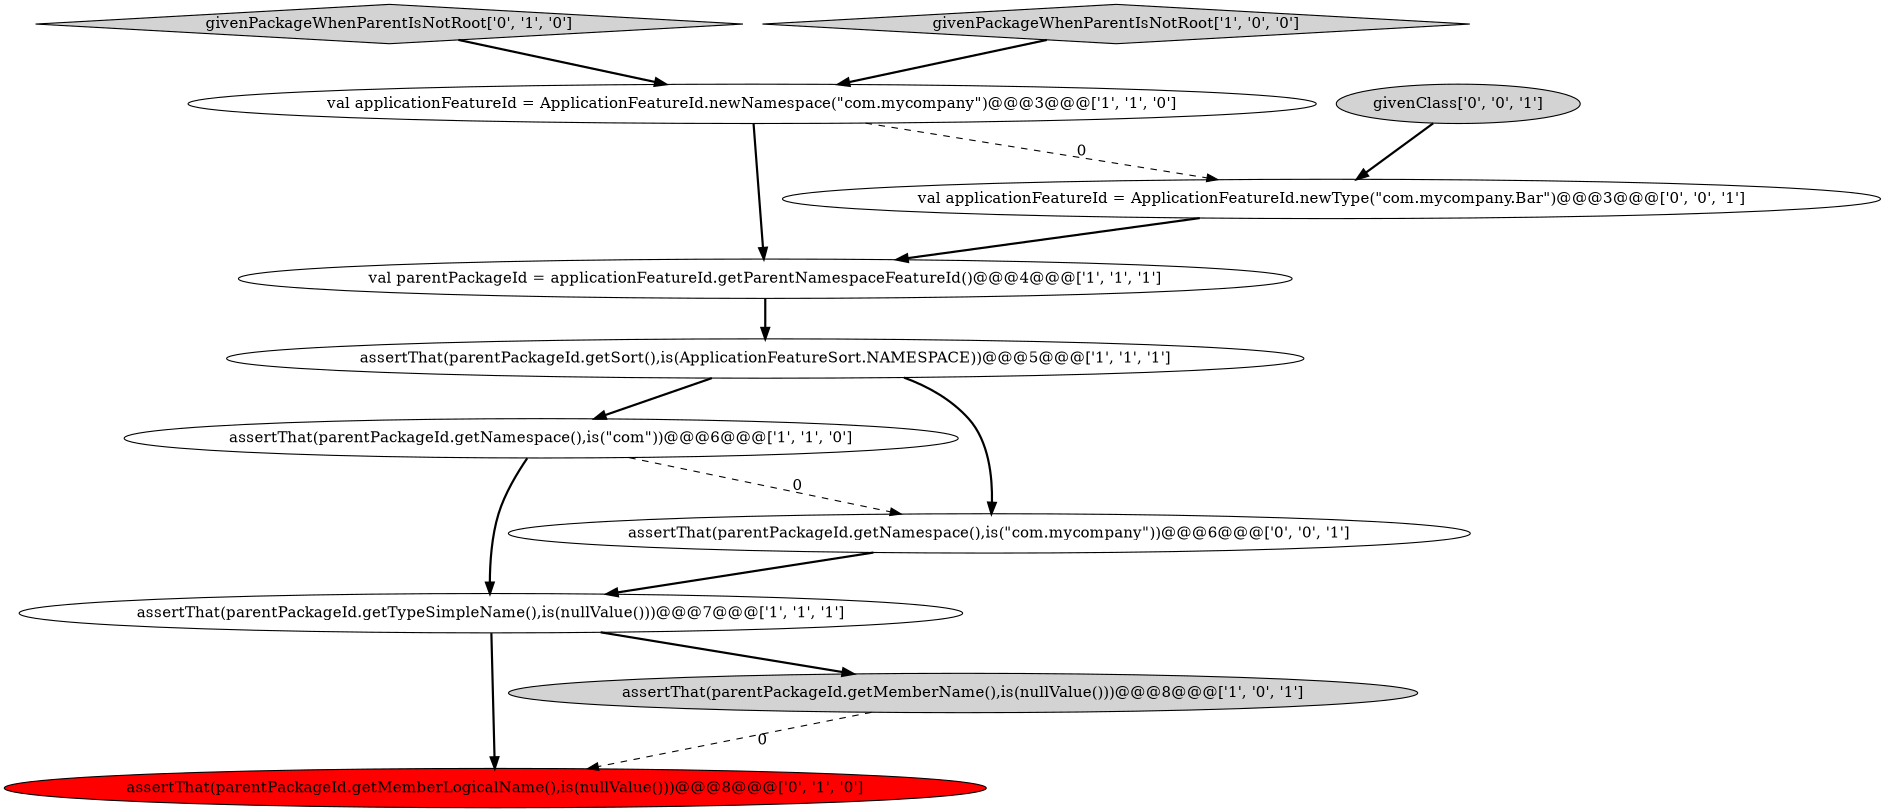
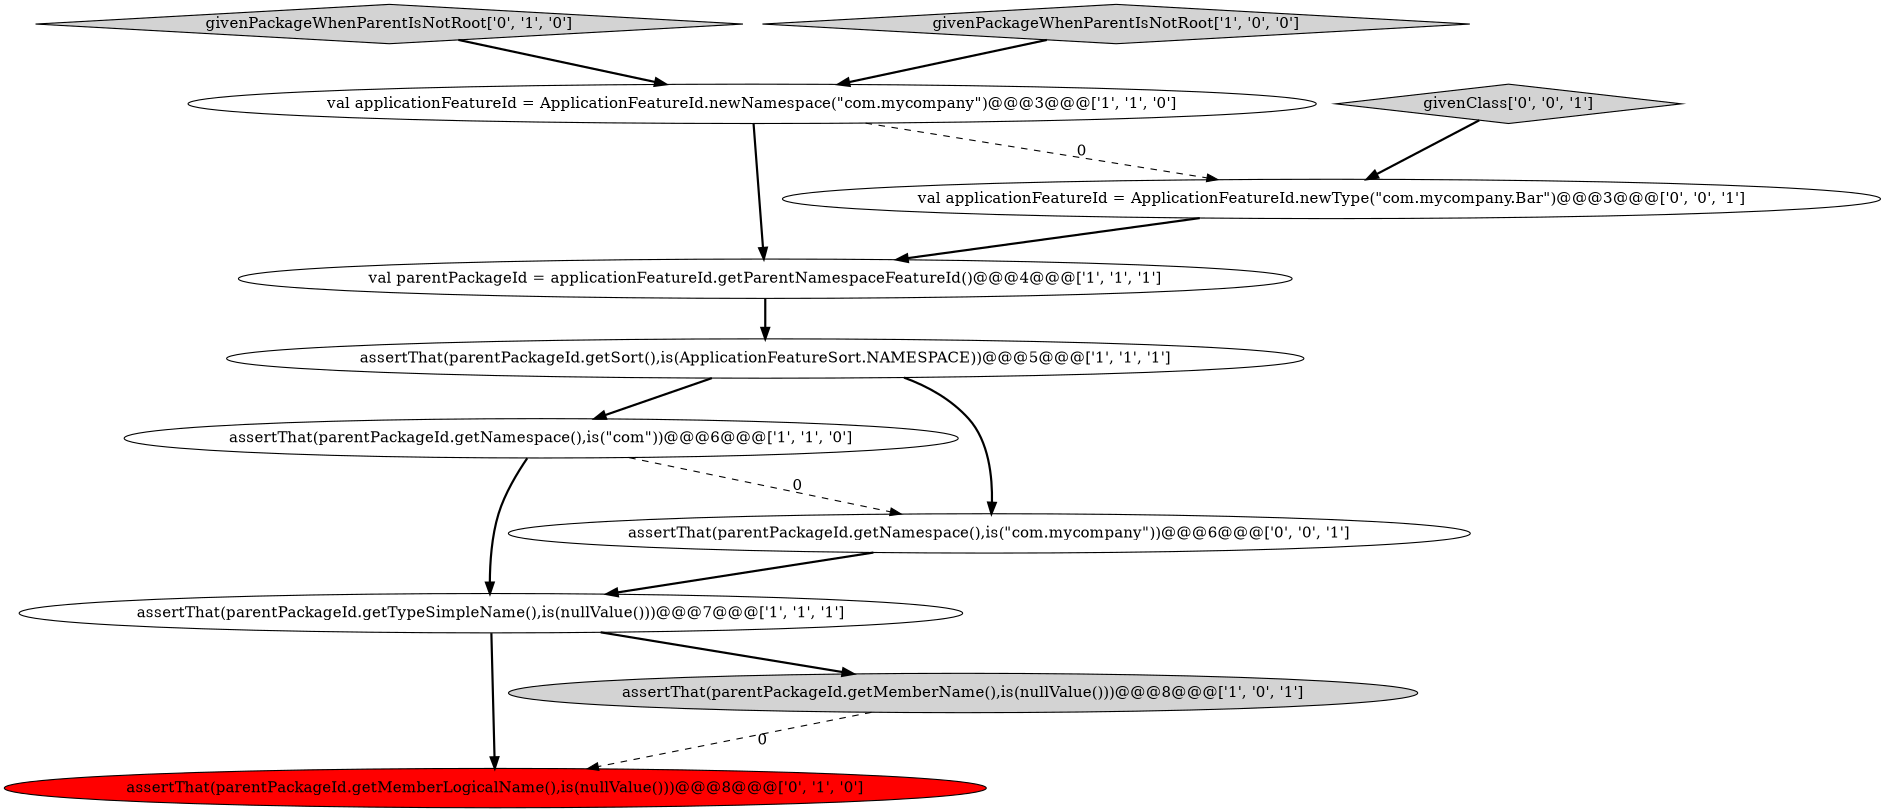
node "givenClass['0', '0', '1']": shape ellipse -> diamond
